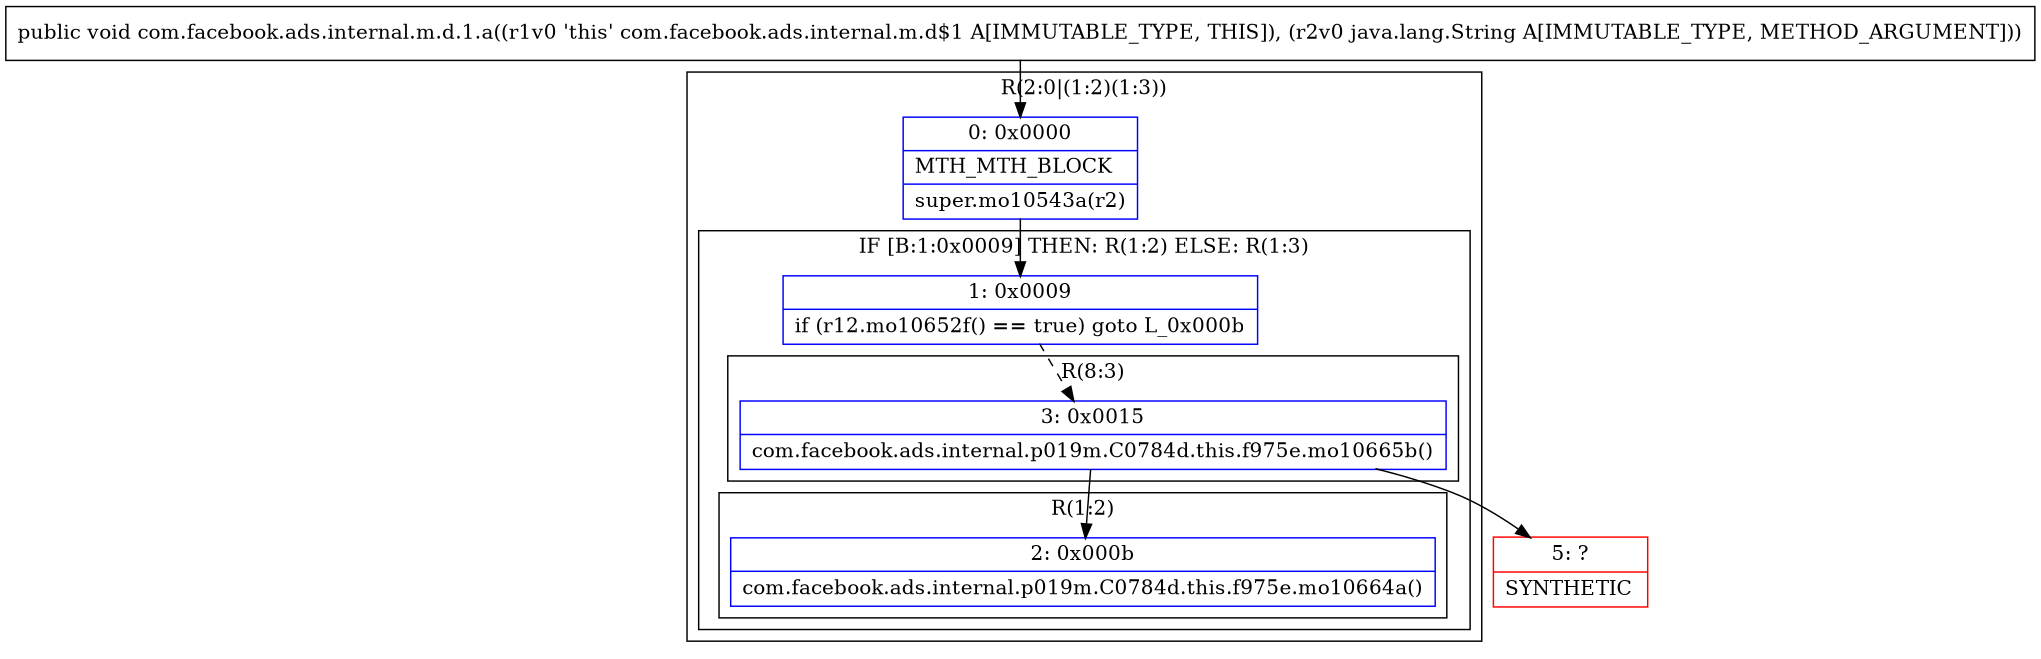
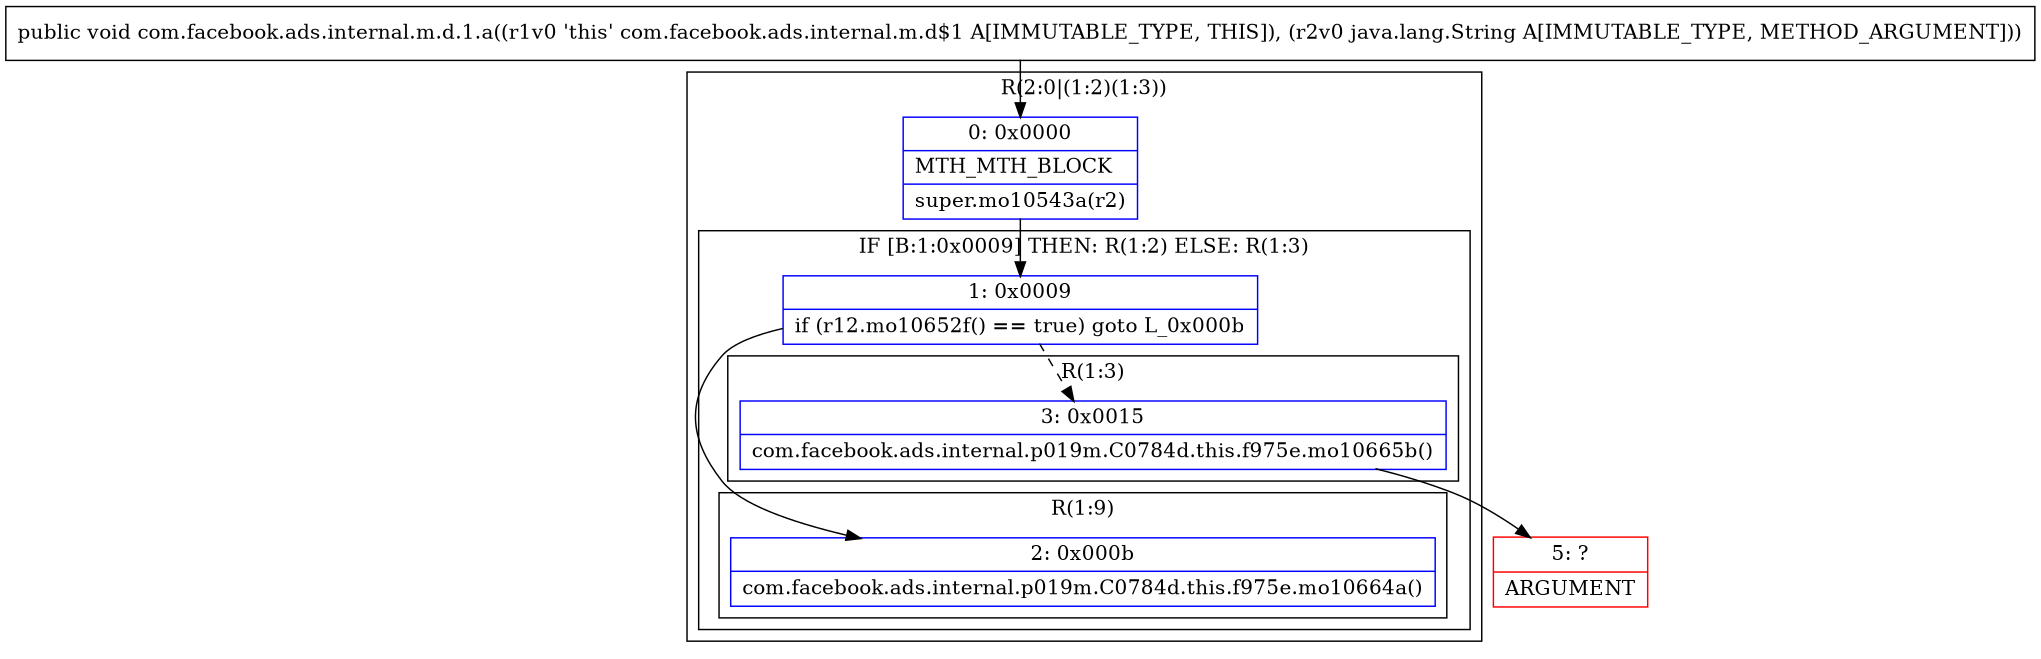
cluster "R(8:3)": label "R(8:3)" -> "R(1:3)"
edge "3: 0x0015" -> "2: 0x000b": now "1: 0x0009" -> "2: 0x000b"
cluster "R(1:2)": label "R(1:2)" -> "R(1:9)"
node "5: ?": text "SYNTHETIC" -> "ARGUMENT"
